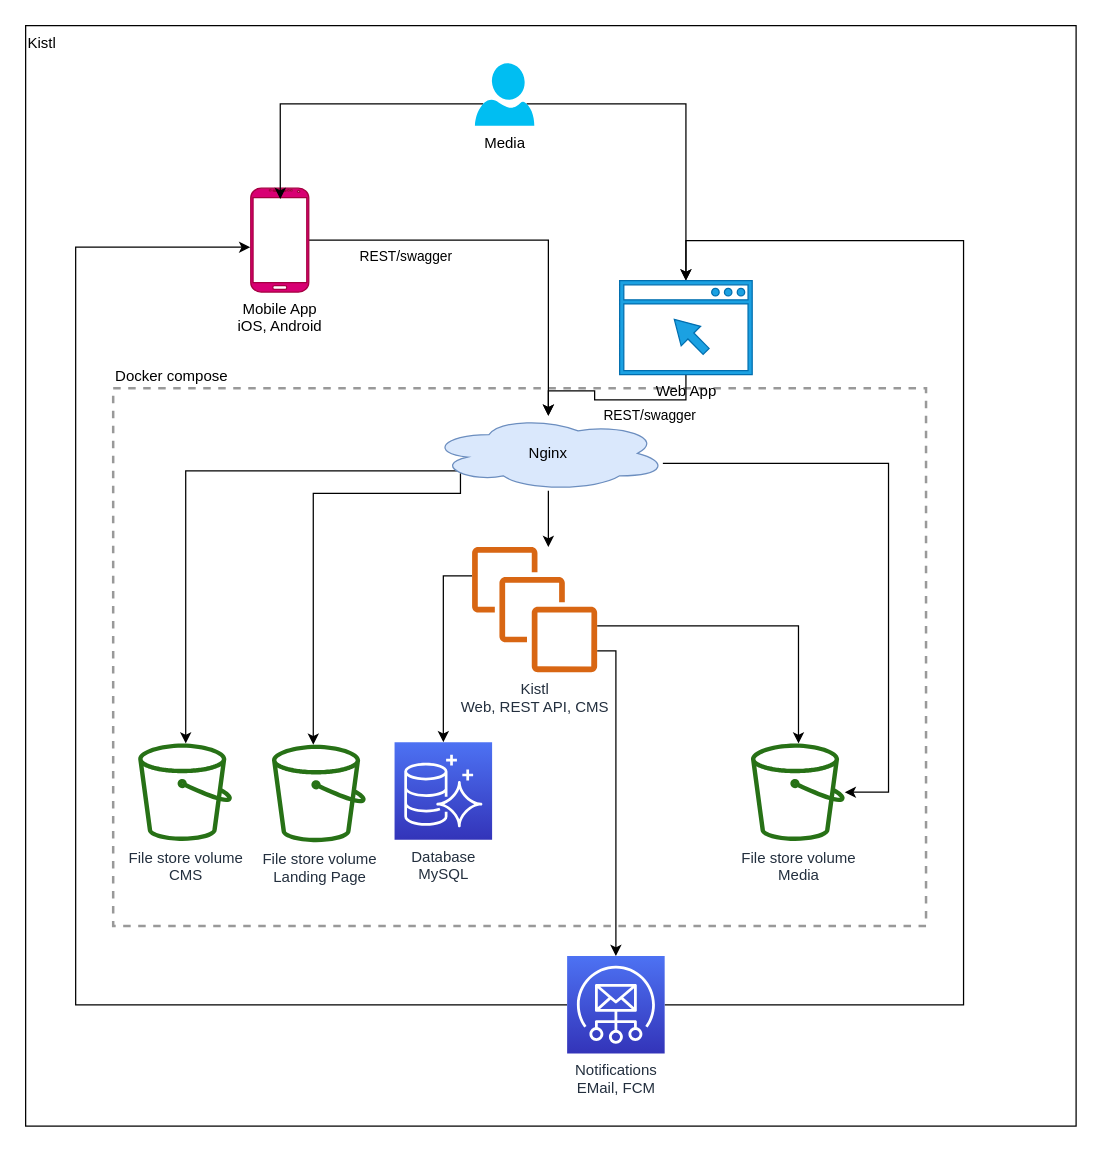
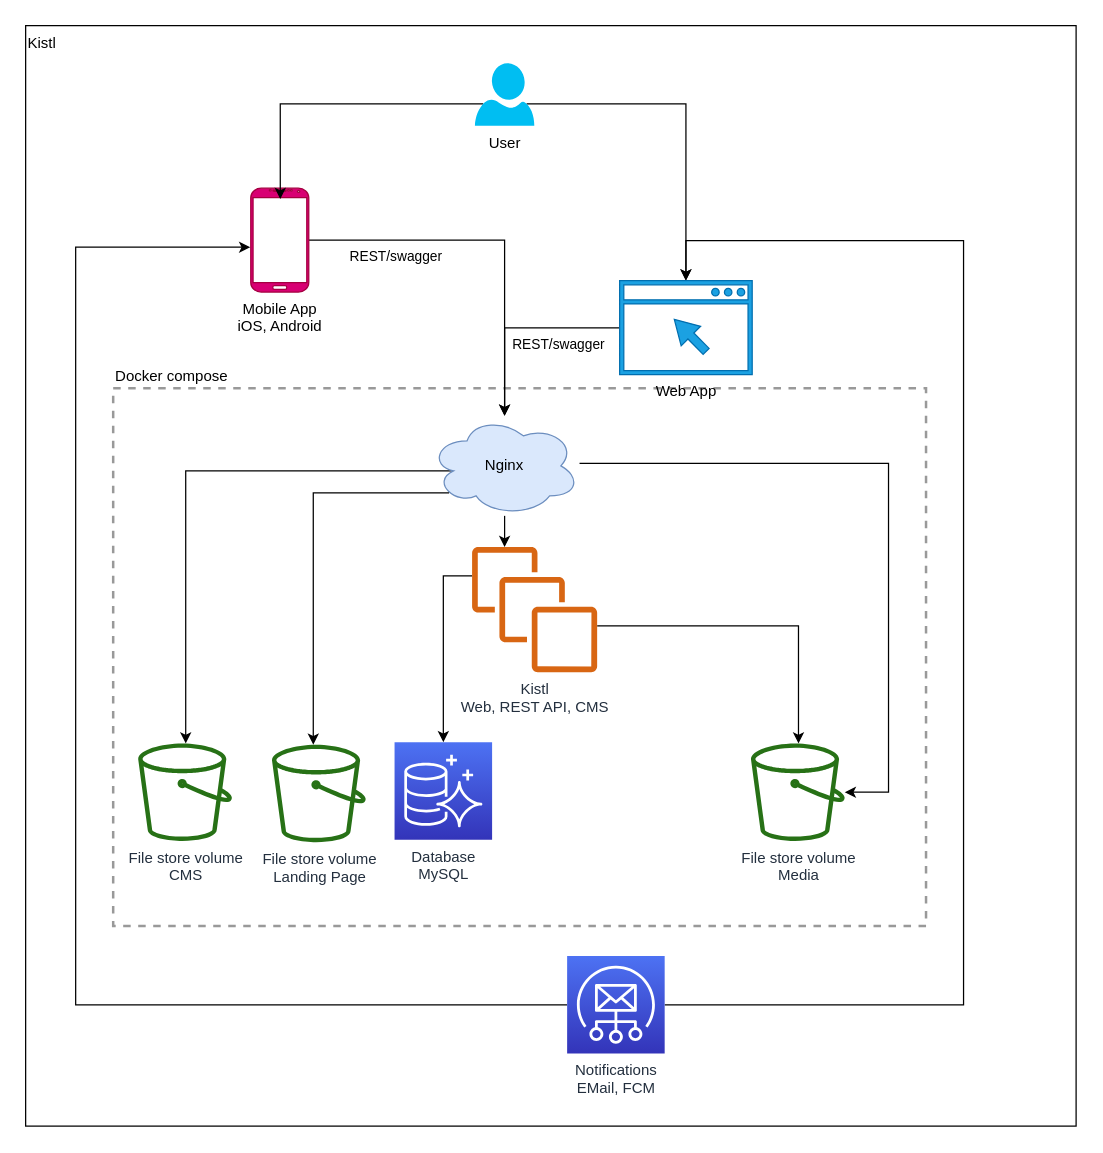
node "Media": label "Media" -> "User"
node "Nginx": size 238x75 -> 150x100
edge "Kistl Web, REST API, CMS" -> "Notifications EMail, FCM": removed
